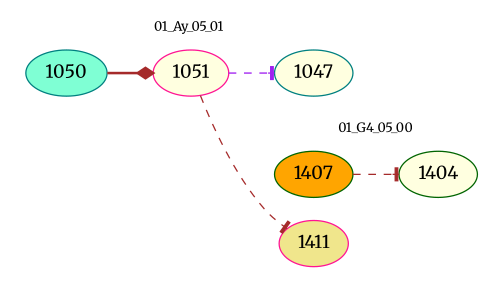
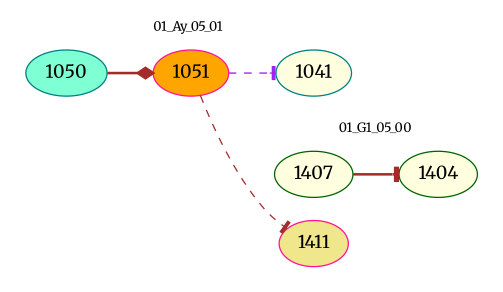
node "1051": fillcolor lightyellow -> orange
node "1047": label "1047" -> "1041"
cluster "01_G4_05_00": label "01_G4_05_00" -> "01_G1_05_00"
node "1407": fillcolor orange -> lightyellow
edge "1407" -> "1404": style dashed -> bold
